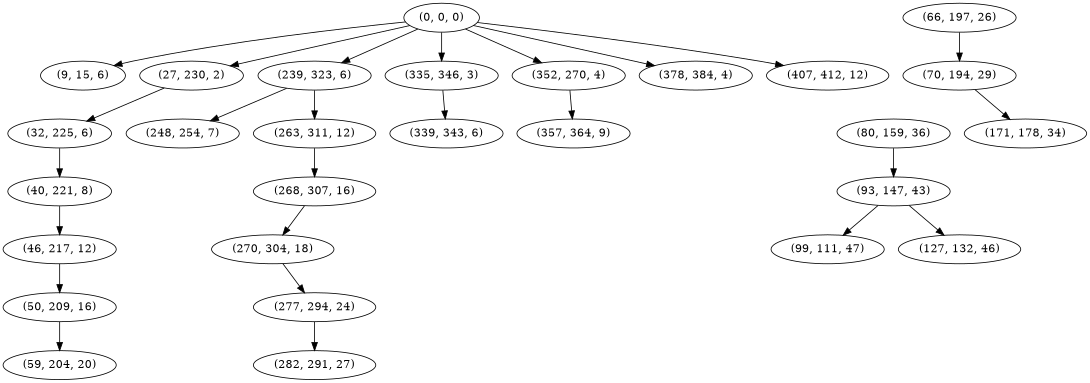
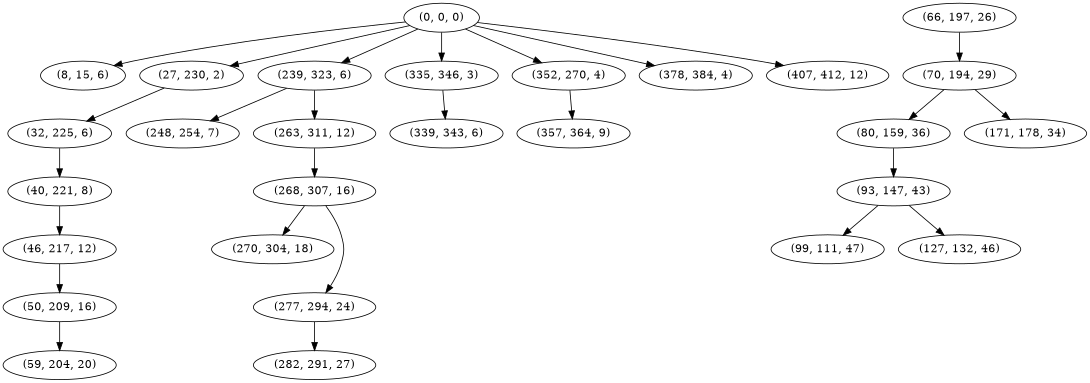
node "(9, 15, 6)": label "(9, 15, 6)" -> "(8, 15, 6)"
edge "(70, 194, 29)" -> "(80, 159, 36)": added
edge "(270, 304, 18)" -> "(277, 294, 24)": now "(268, 307, 16)" -> "(277, 294, 24)"
